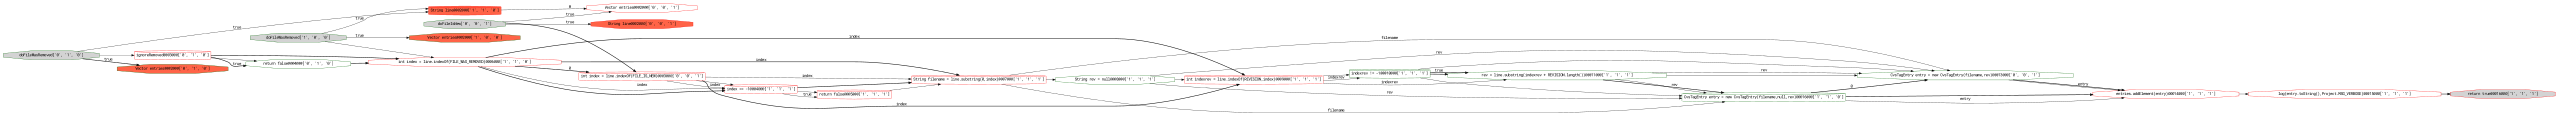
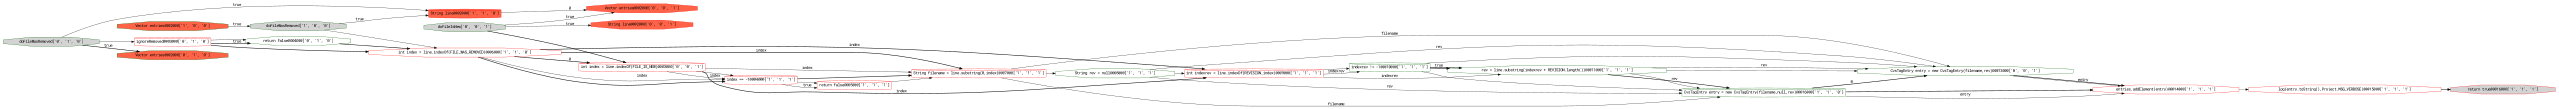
node "Vector entries@@@2@@@['0', '0', '1']": fillcolor white -> tomato
edge "doFileWasRemoved['1', '0', '0']" -> "Vector entries@@@2@@@['1', '0', '0']": reversed
